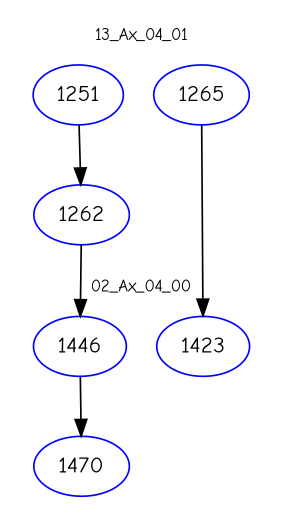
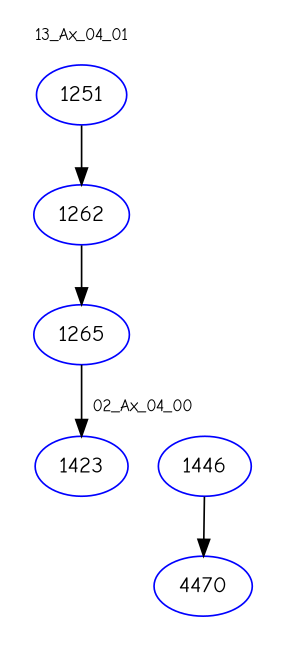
edge "1262" -> "1446": now "1262" -> "1265"
node "1470": label "1470" -> "4470"
